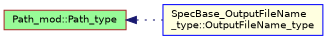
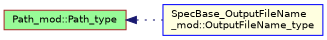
node "SpecBase_OutputFileName _type::OutputFileName_type": label "SpecBase_OutputFileName _type::OutputFileName_type" -> "SpecBase_OutputFileName _mod::OutputFileName_type"
